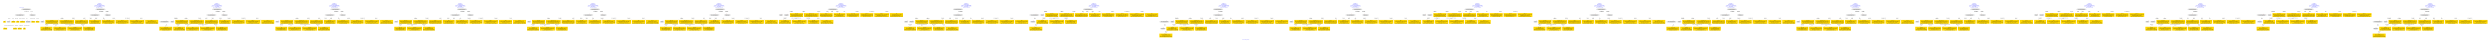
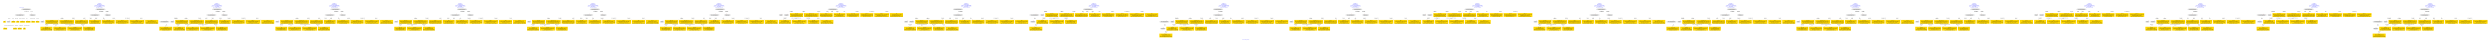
node "Artwork_Title": fillcolor lightgray -> gold
